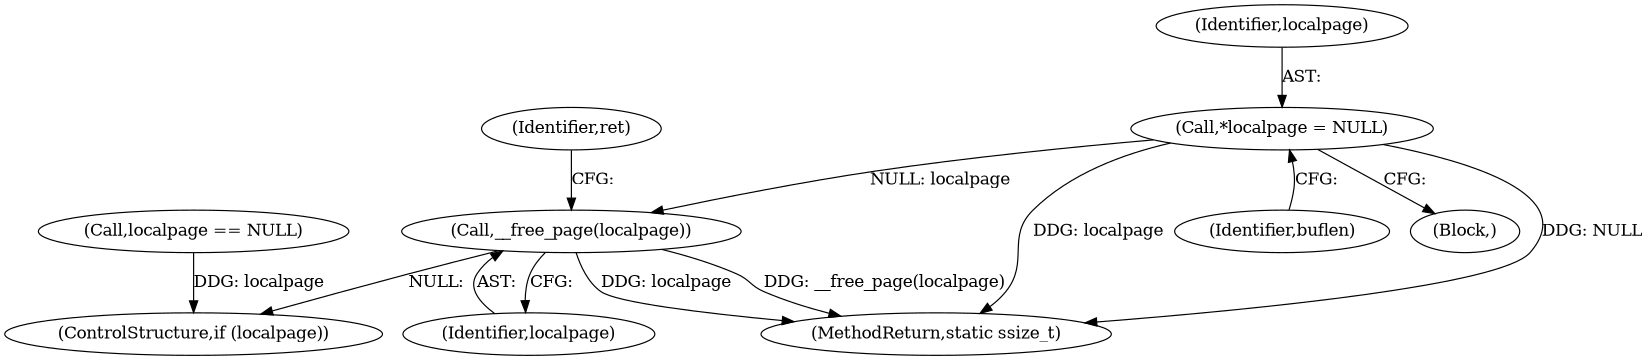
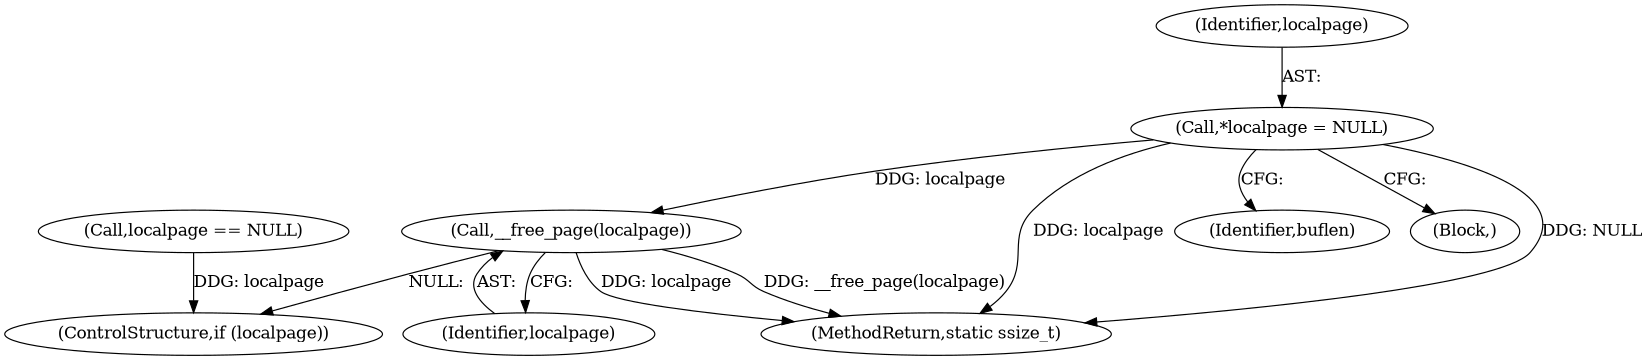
node "(Identifier,ret)": removed
edge "(Call,*localpage = NULL)" -> "(Call,__free_page(localpage))": label "NULL: localpage" -> "DDG: localpage"
edge "(Identifier,buflen)" -> "(Call,*localpage = NULL)": reversed
